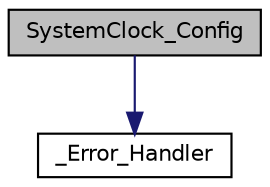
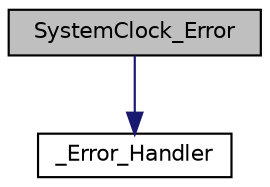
node "SystemClock_Config": label "SystemClock_Config" -> "SystemClock_Error"
